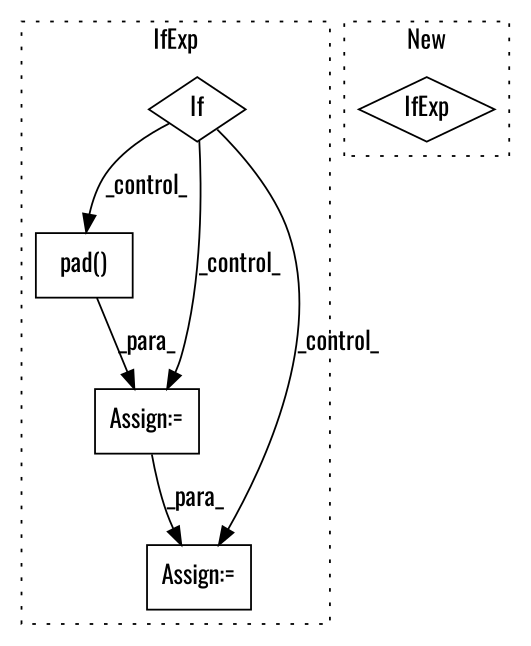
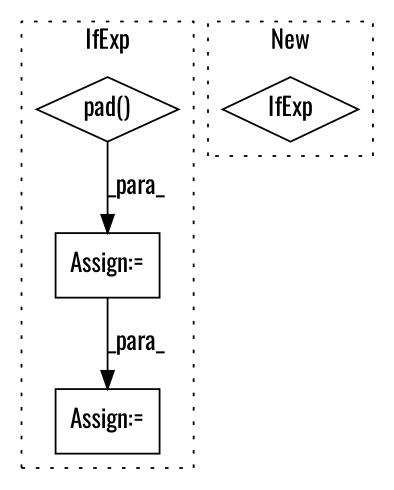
node "If": removed
node "pad()": shape box -> diamond
